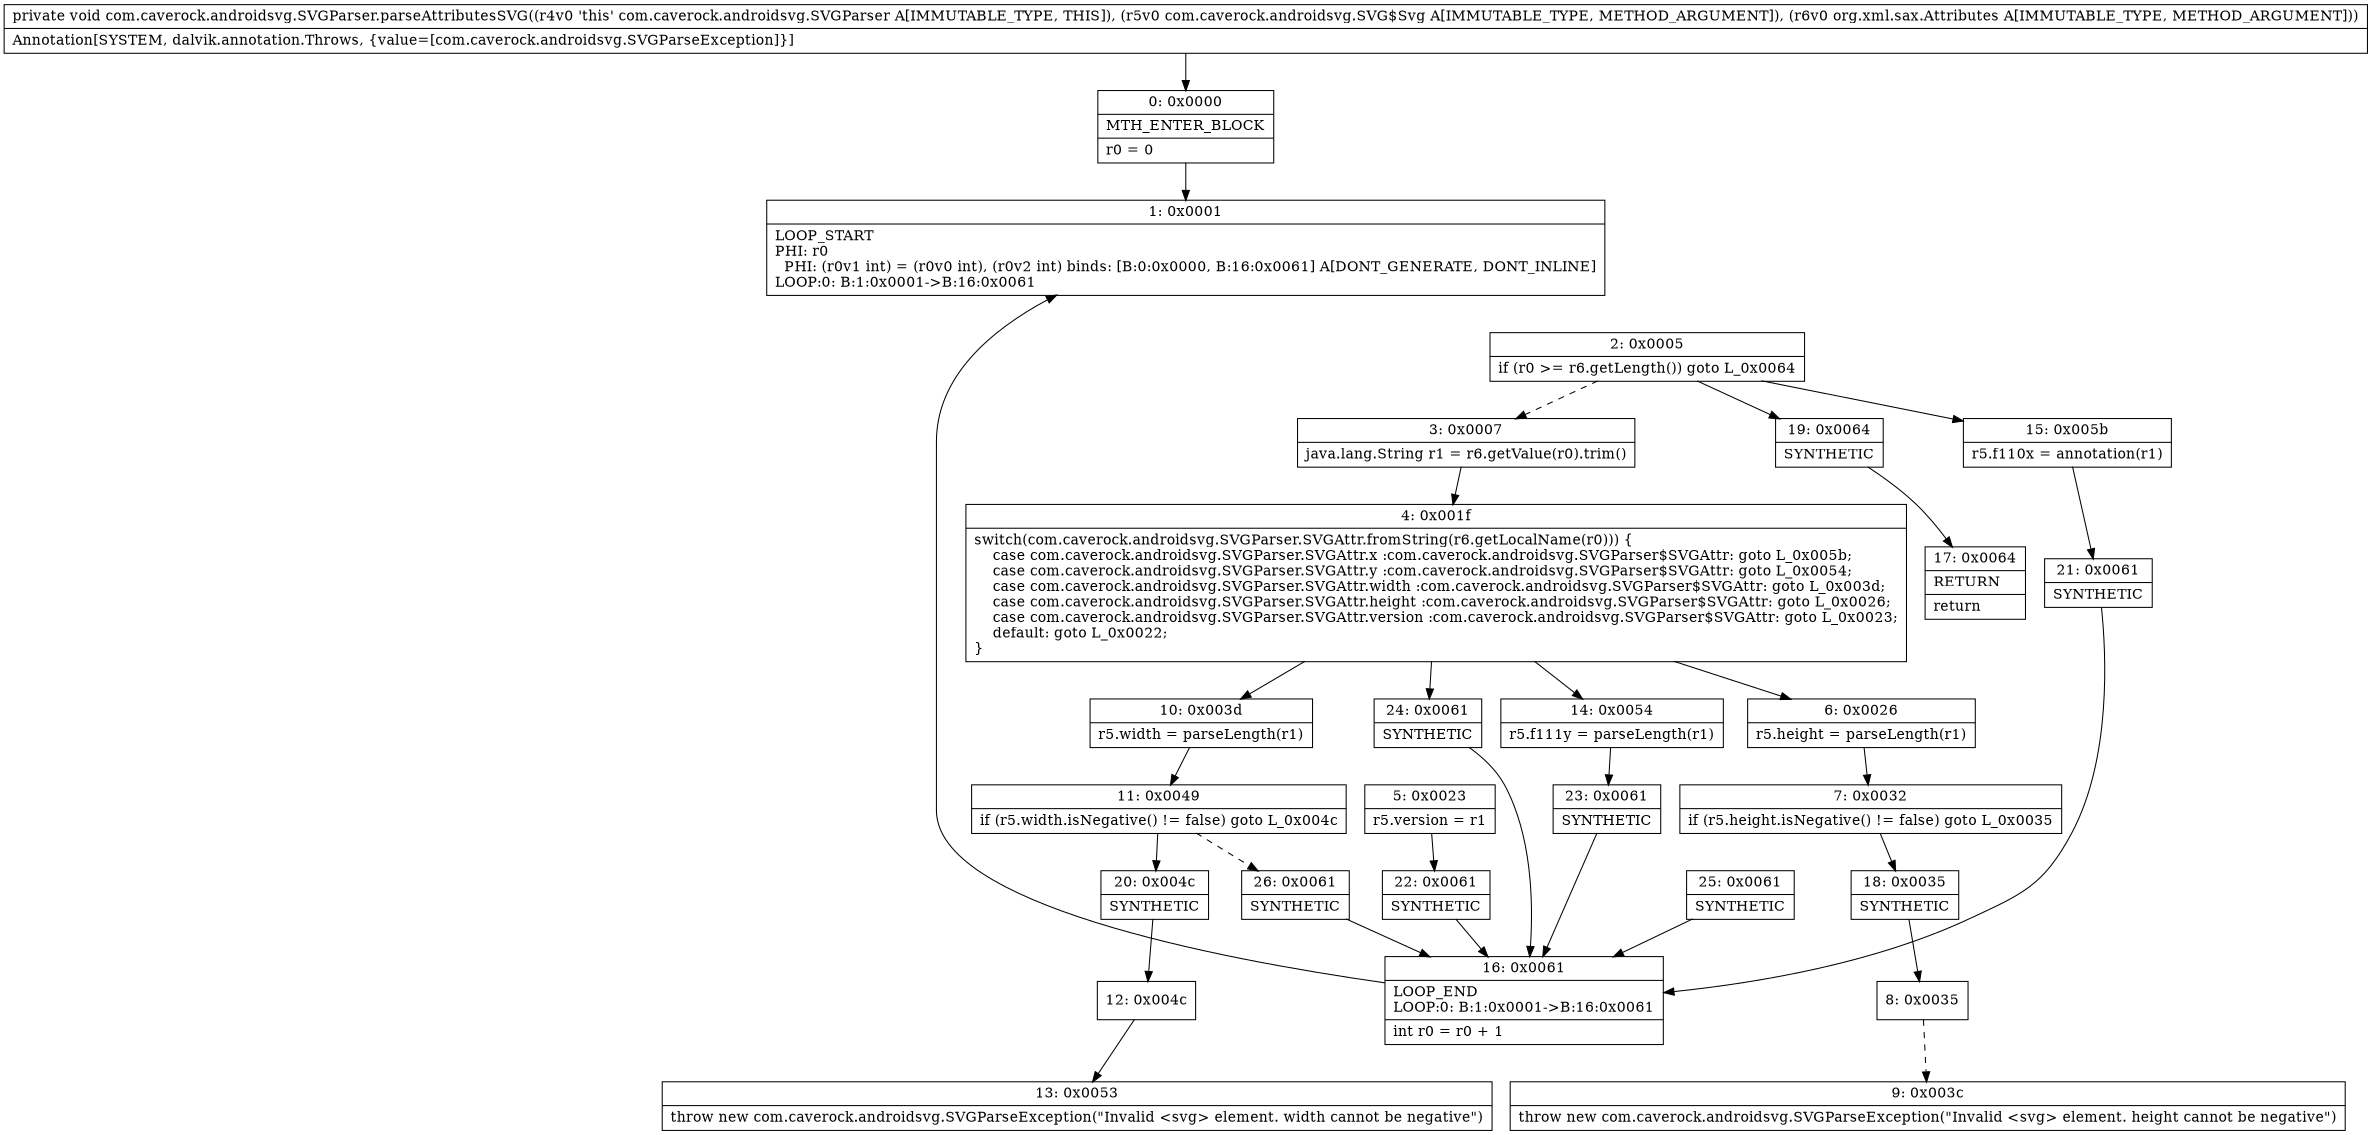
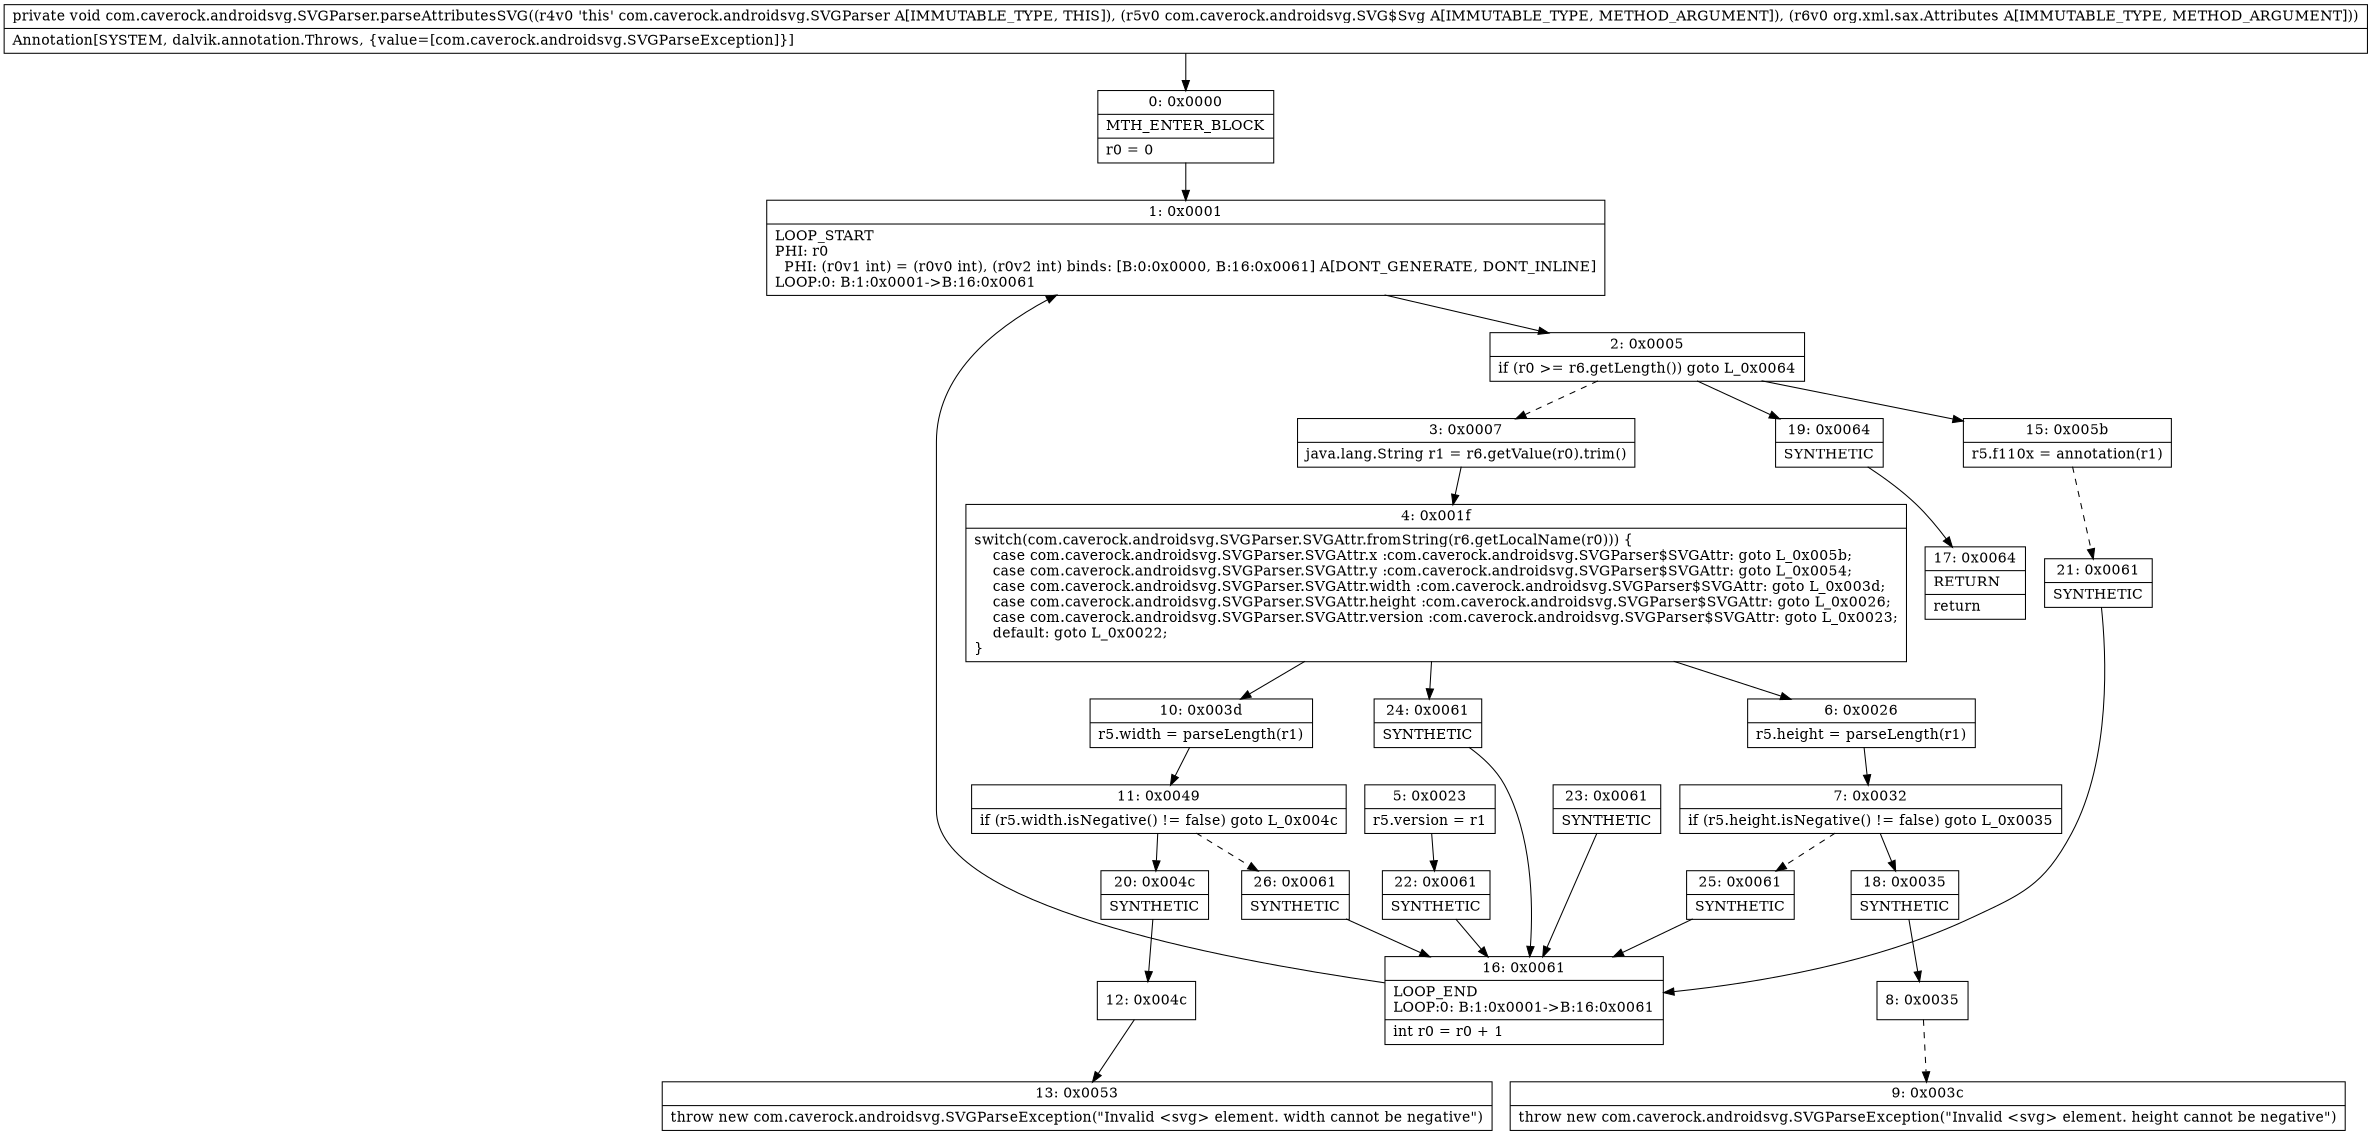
edge "1: 0x0001" -> "2: 0x0005": added
edge "15: 0x005b" -> "21: 0x0061": style solid -> dashed
node "14: 0x0054": removed
edge "7: 0x0032" -> "25: 0x0061": added
